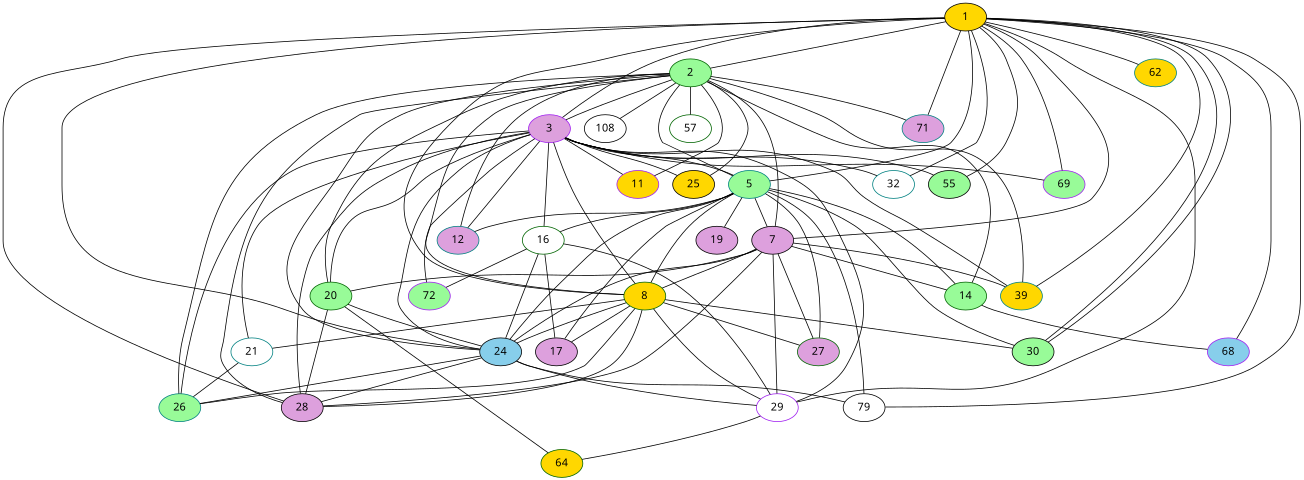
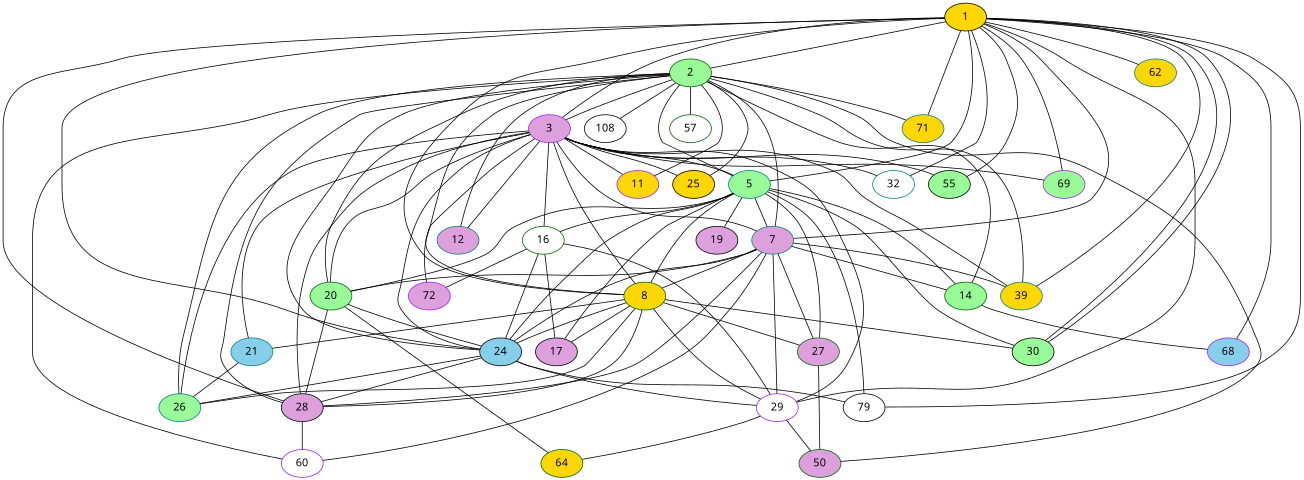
node "71": fillcolor plum -> gold
edge "3" -- "7": added
edge "5" -- "12": now "5" -- "20"
node "7": color black -> teal
node "72": fillcolor palegreen -> plum
node "21": fillcolor white -> skyblue
node "60": added
node "50": added
